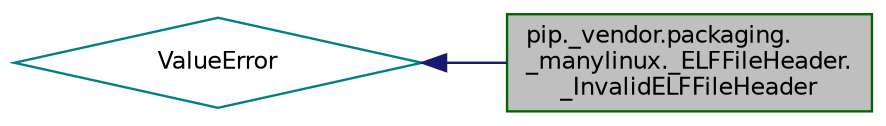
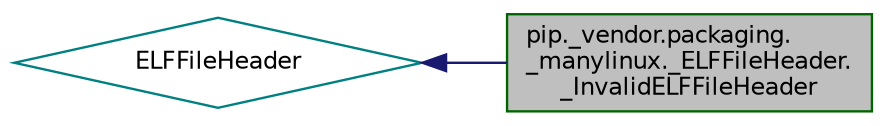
node "ValueError": label "ValueError" -> "ELFFileHeader"
